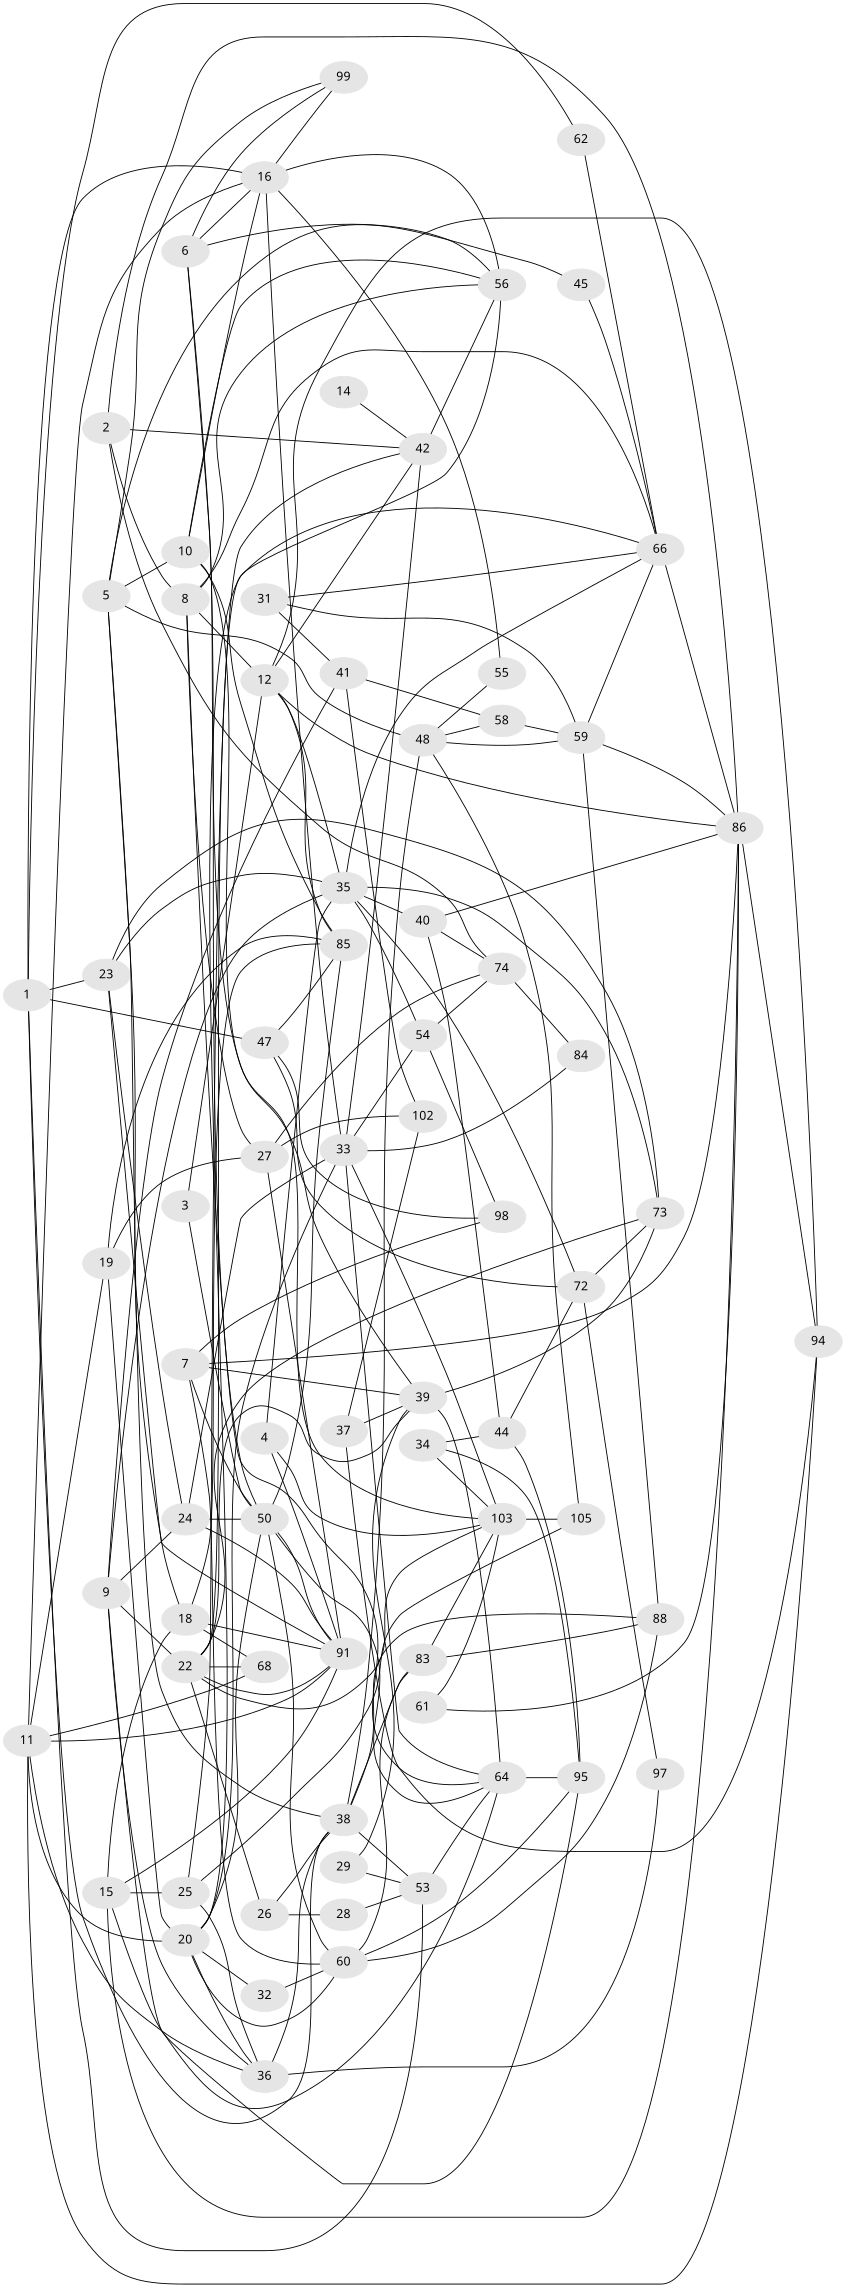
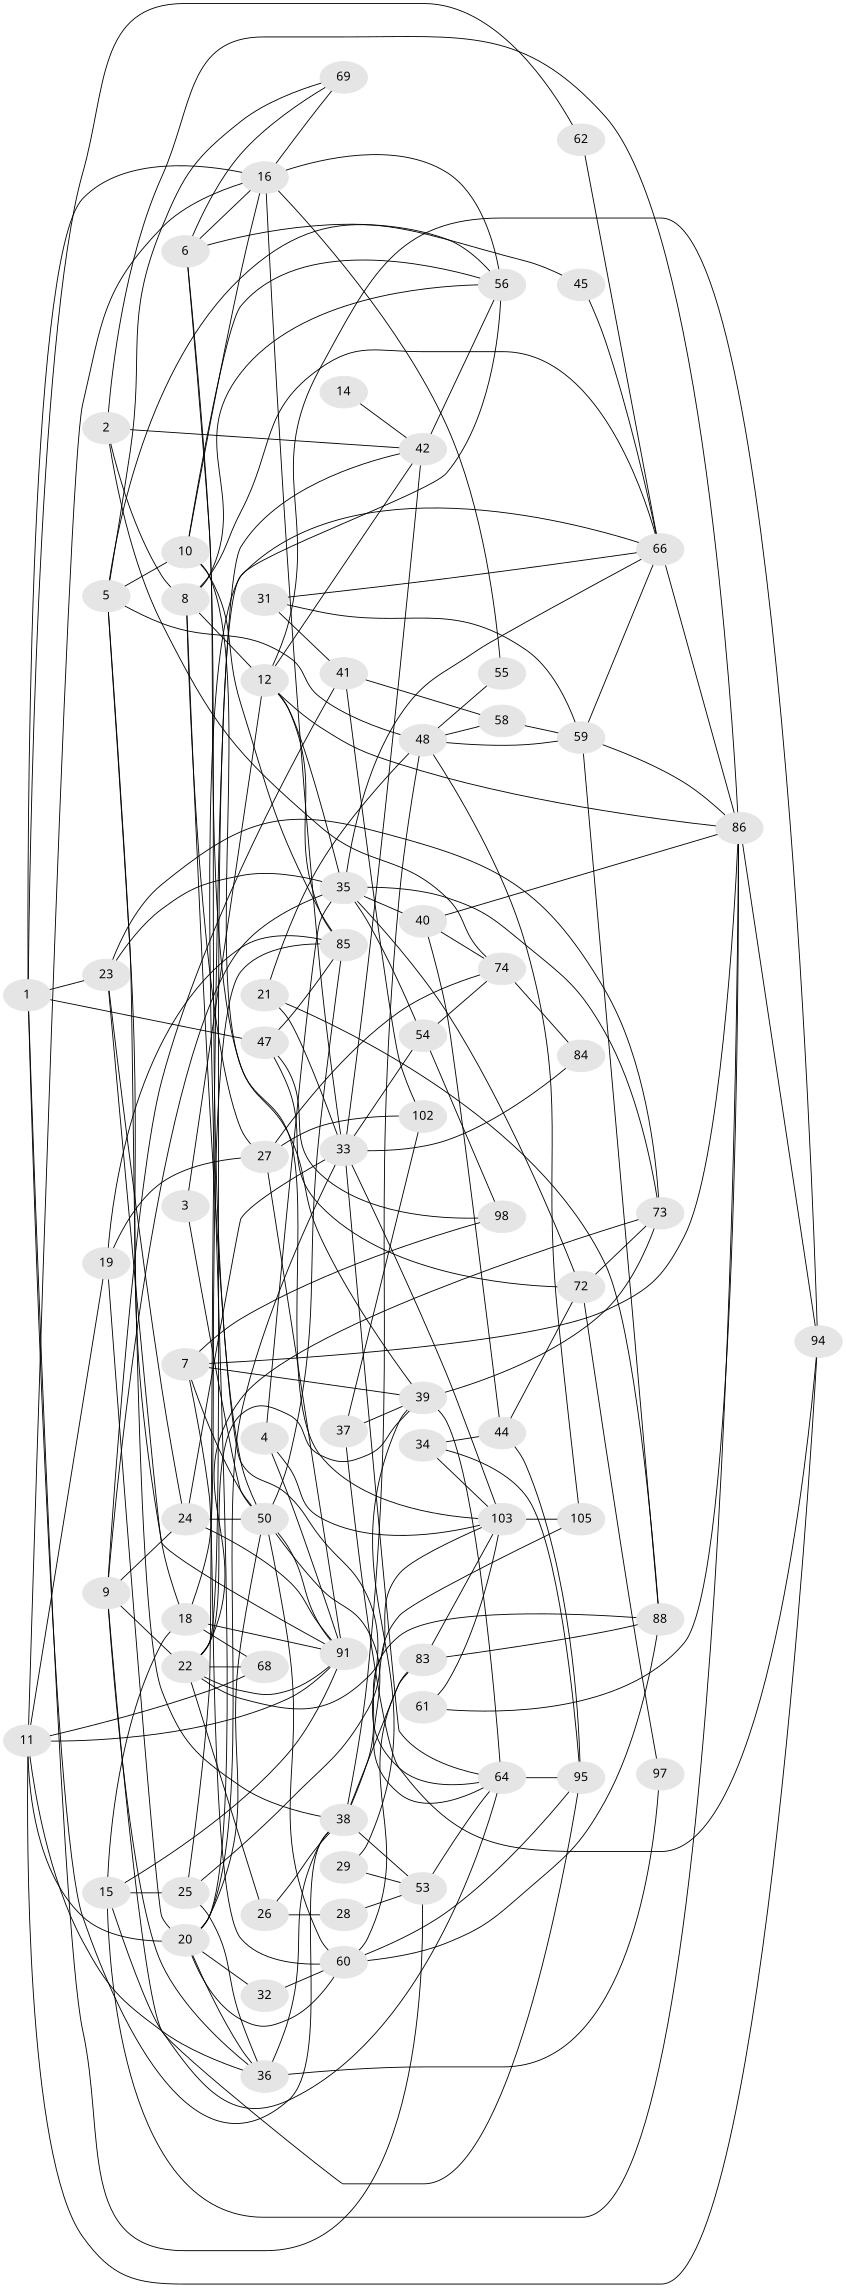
node "99": label "99" -> "69"
node "21": added
